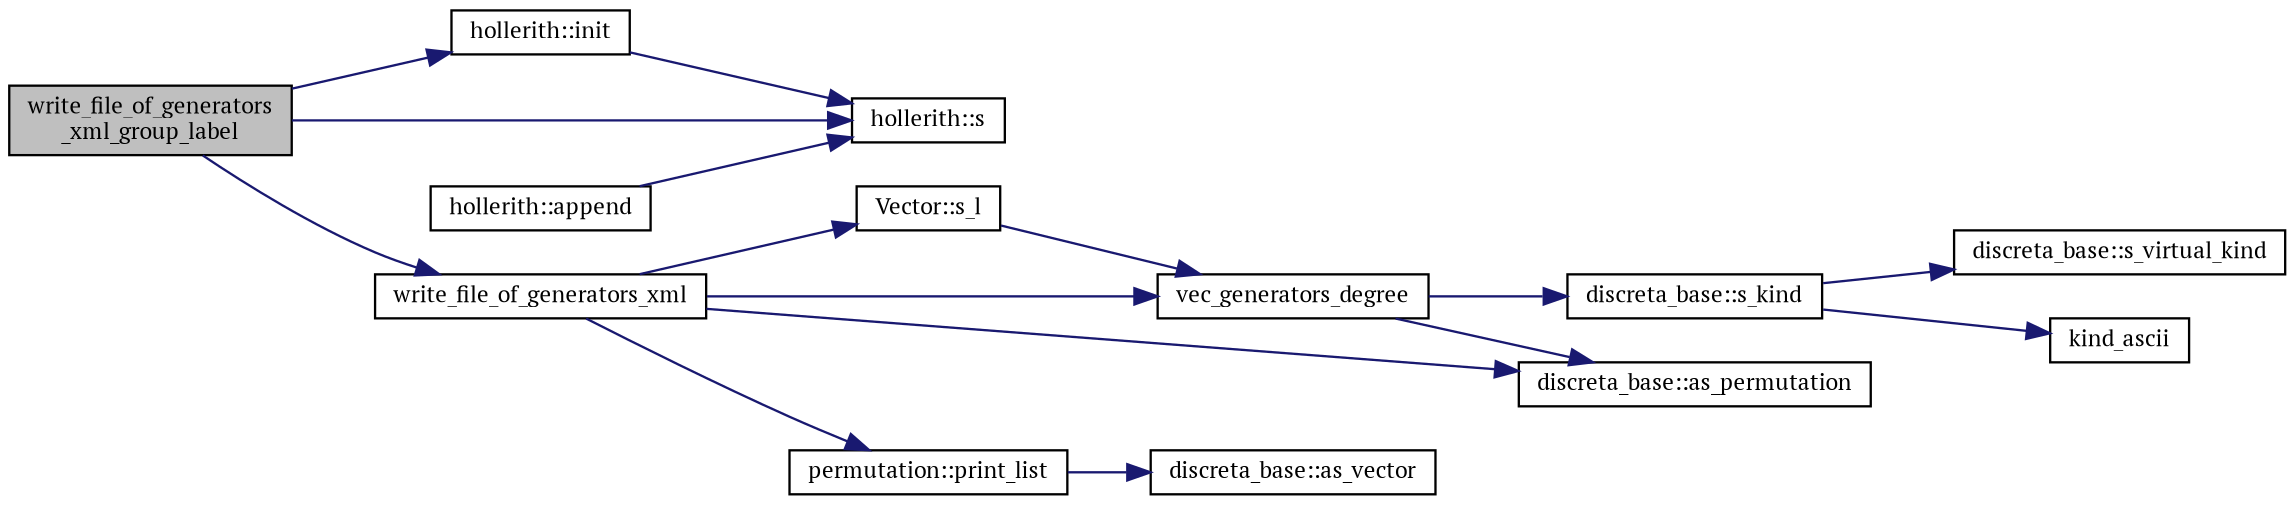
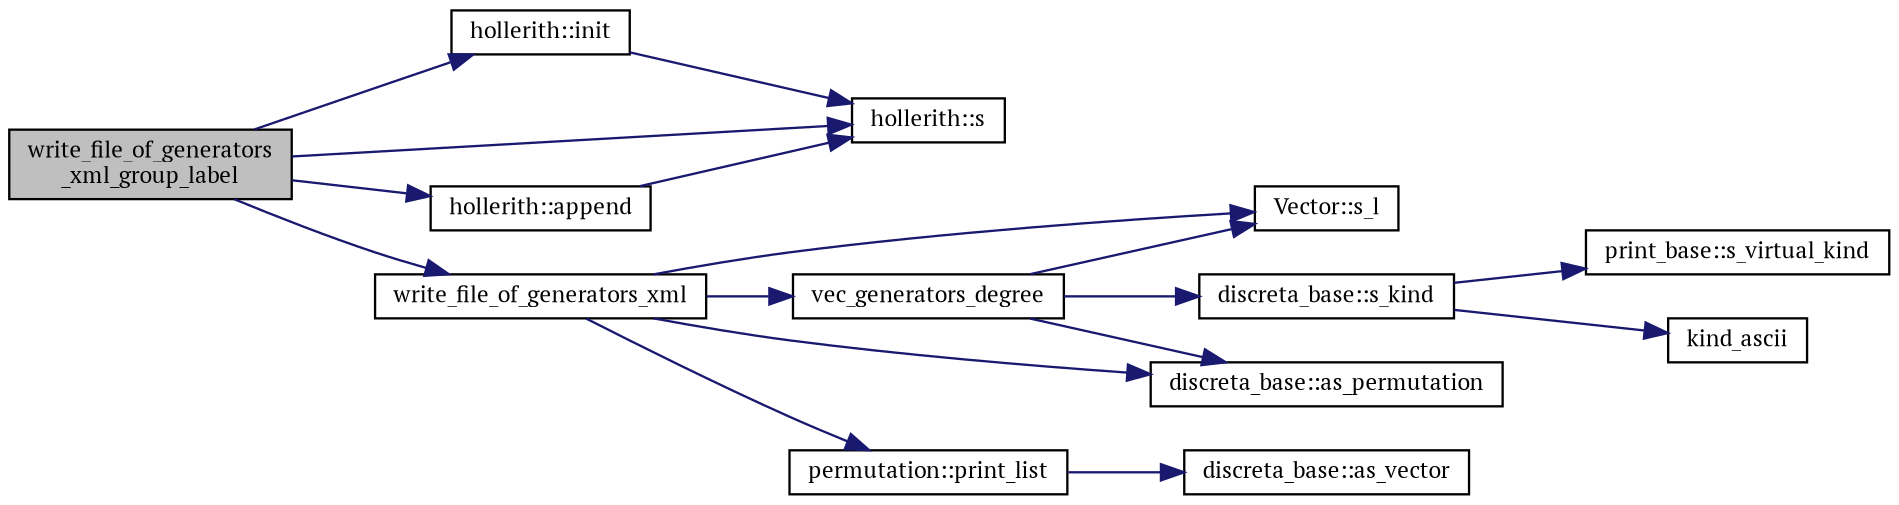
edge "write_file_of_generators _xml_group_label" -> "hollerith::append": added
edge "Vector::s_l" -> "vec_generators_degree": reversed
node "discreta_base::s_virtual_kind": label "discreta_base::s_virtual_kind" -> "print_base::s_virtual_kind"
